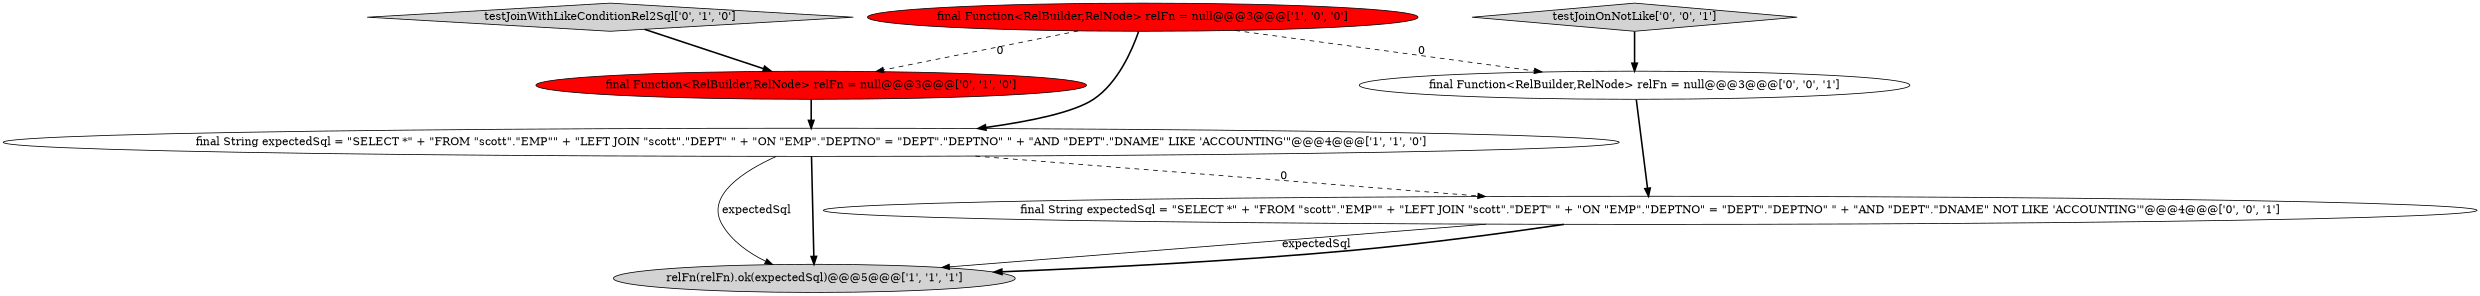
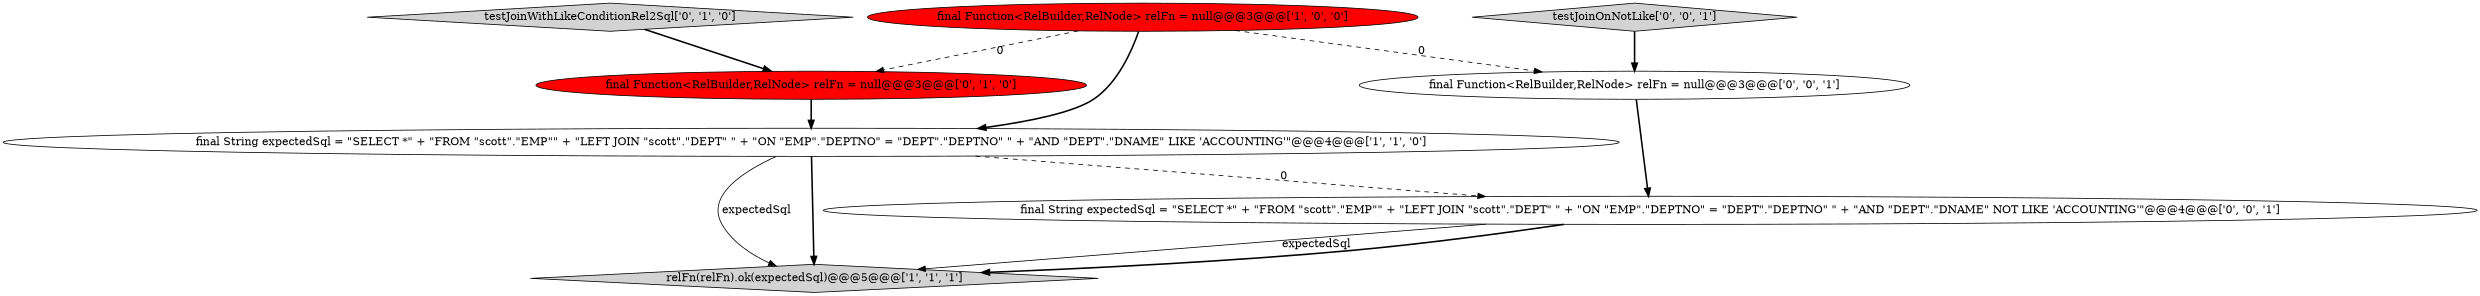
node "relFn(relFn).ok(expectedSql)@@@5@@@['1', '1', '1']": shape ellipse -> diamond
